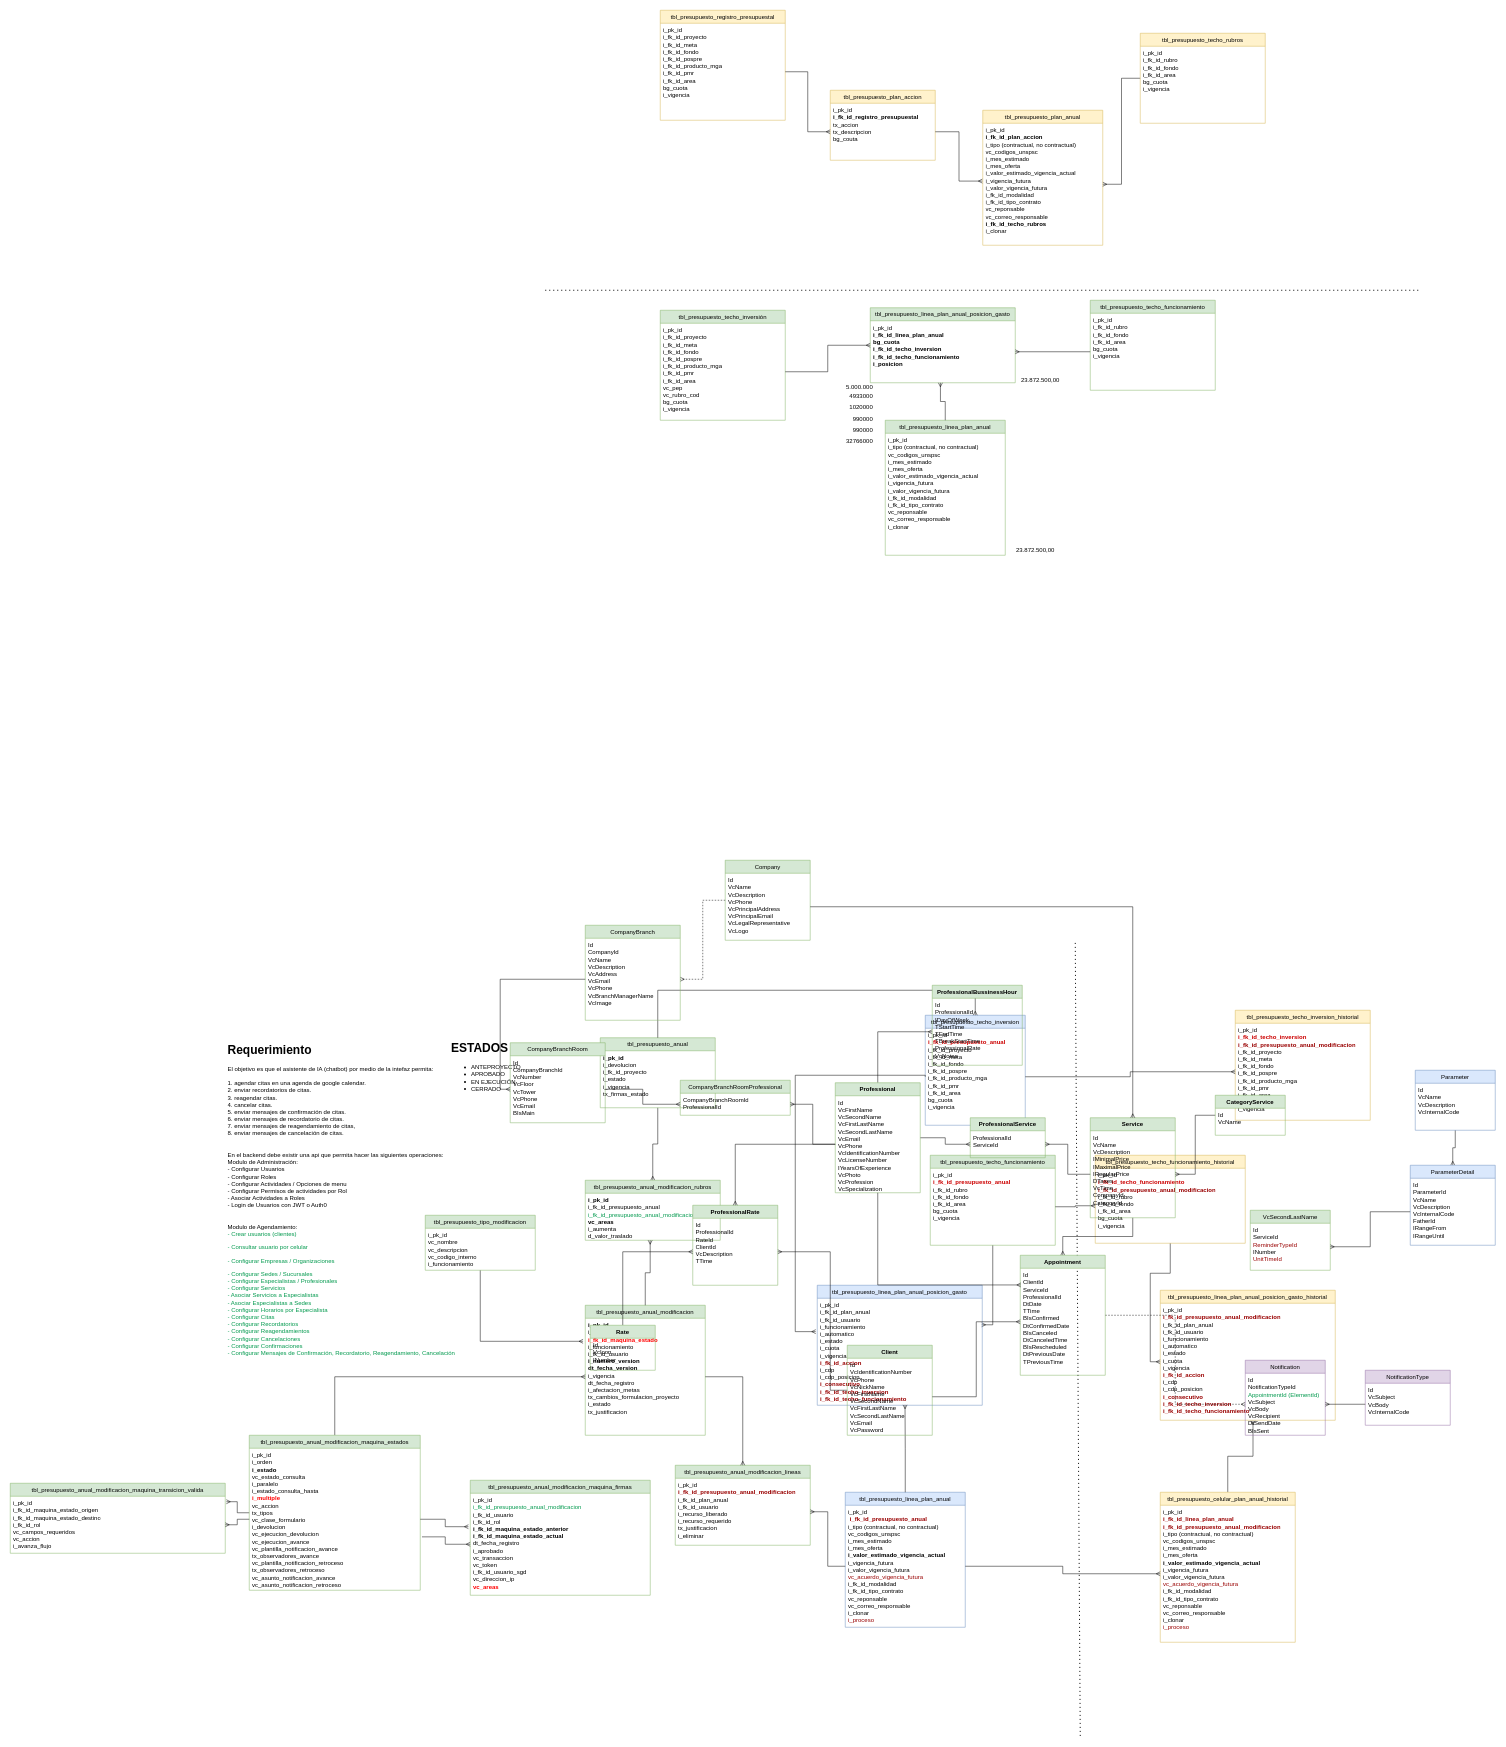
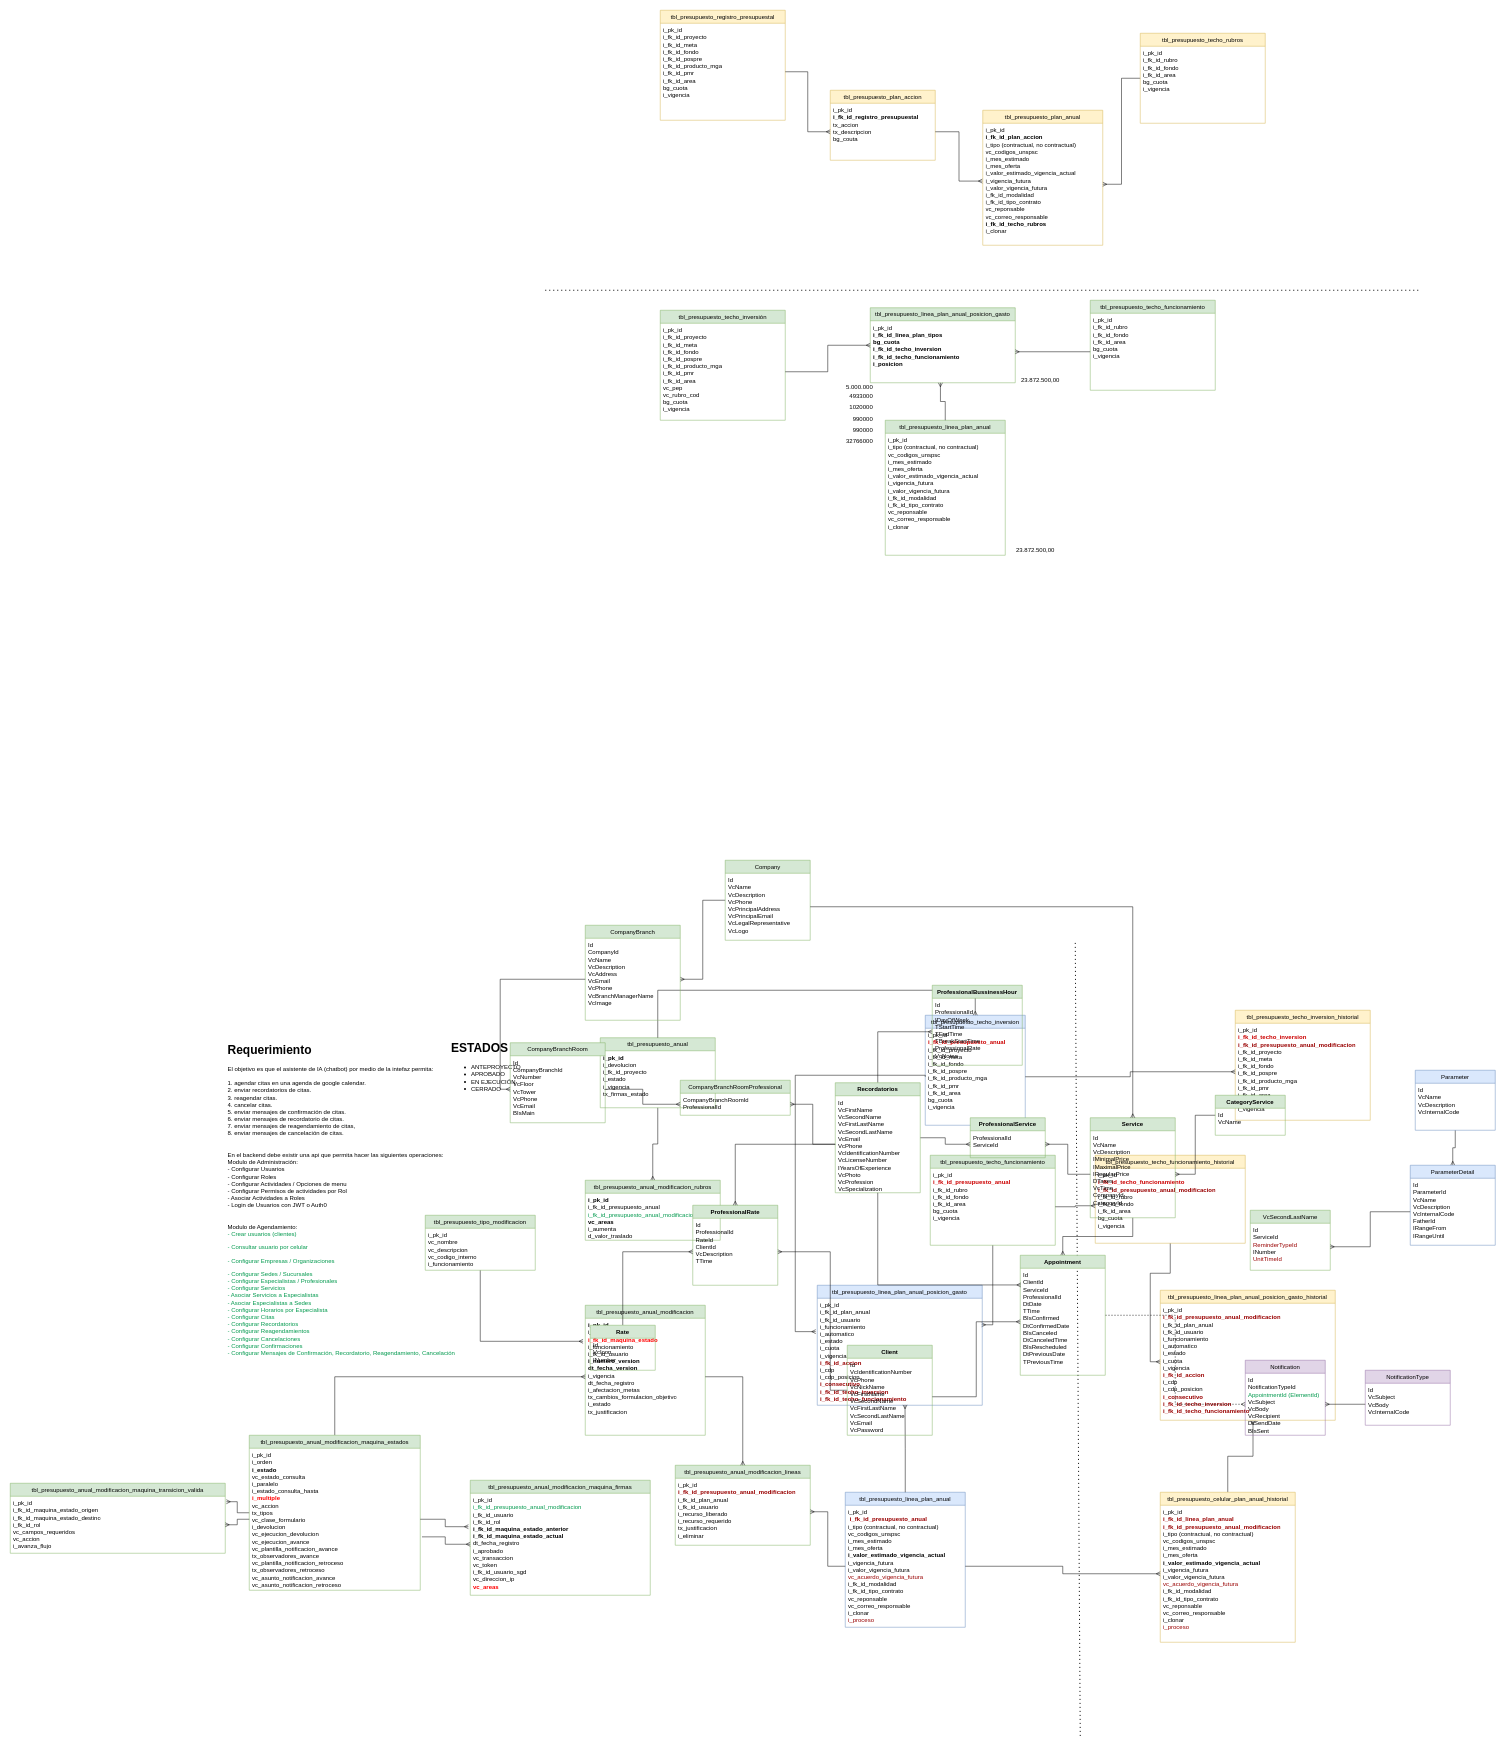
node "i_pk_id i_fk_id_linea_plan_anual bg_cuota i_fk_id_techo_inversion i_fk_id_techo_funcionamiento i_posicion": label "i_pk_id i_fk_id_linea_plan_anual bg_cuota i_fk_id_techo_inversion i_fk_id_techo_funcionamiento i_posicion" -> "i_pk_id i_fk_id_linea_plan_tipos bg_cuota i_fk_id_techo_inversion i_fk_id_techo_funcionamiento i_posicion"
edge "Company" -> "Id CompanyId VcName VcDescription VcAddress VcEmail VcPhone VcBranchManagerName VcImage": style dashed -> solid
node "Professional": label "Professional" -> "Recordatorios"
edge "tbl_presupuesto_anual_modificacion" -> "i_pk_id i_fk_id_presupuesto_anual i_fk_id_presupuesto_anual_modificacion vc_areas i_aumenta d_valor_traslado": removed
node "i_pk_id i_fk_id_tipo_modificacion i_fk_id_maquina_estado i_funcionamiento i_fk_id_usuario i_numero_version dt_fecha_version i_vigencia dt_fecha_registro i_afectacion_metas tx_cambios_formulacion_proyecto i_estado tx_justificacion": label "i_pk_id i_fk_id_tipo_modificacion i_fk_id_maquina_estado i_funcionamiento i_fk_id_usuario i_numero_version dt_fecha_version i_vigencia dt_fecha_registro i_afectacion_metas tx_cambios_formulacion_proyecto i_estado tx_justificacion" -> "i_pk_id i_fk_id_tipo_modificacion i_fk_id_maquina_estado i_funcionamiento i_fk_id_usuario i_numero_version dt_fecha_version i_vigencia dt_fecha_registro i_afectacion_metas tx_cambios_formulacion_objetivo i_estado tx_justificacion"
